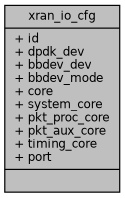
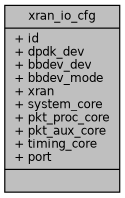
node "xran_io_cfg": text "+ core" -> "+ xran"
